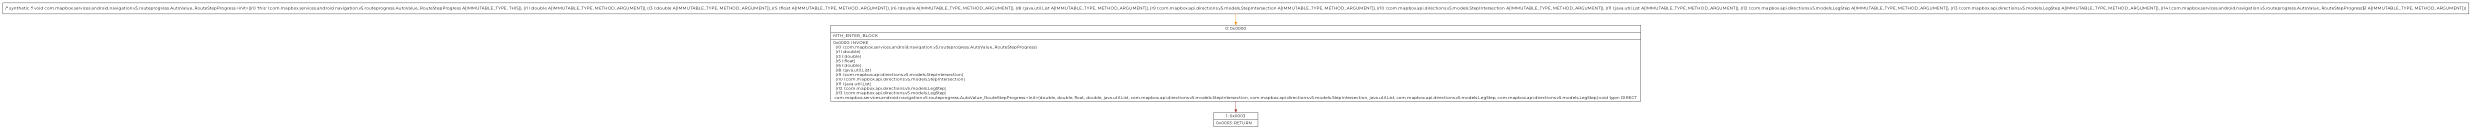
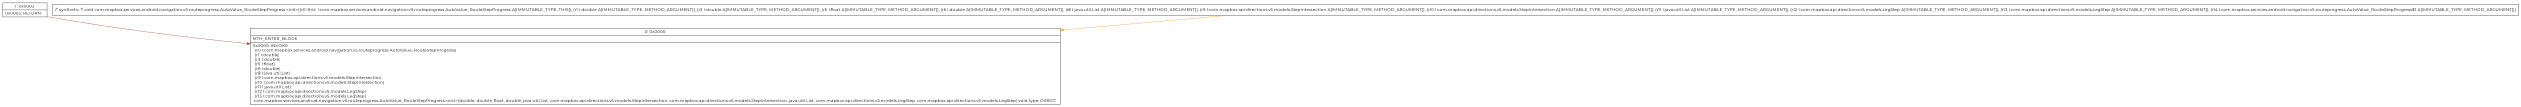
edge "0: 0x0000" -> "1: 0x0003": reversed
